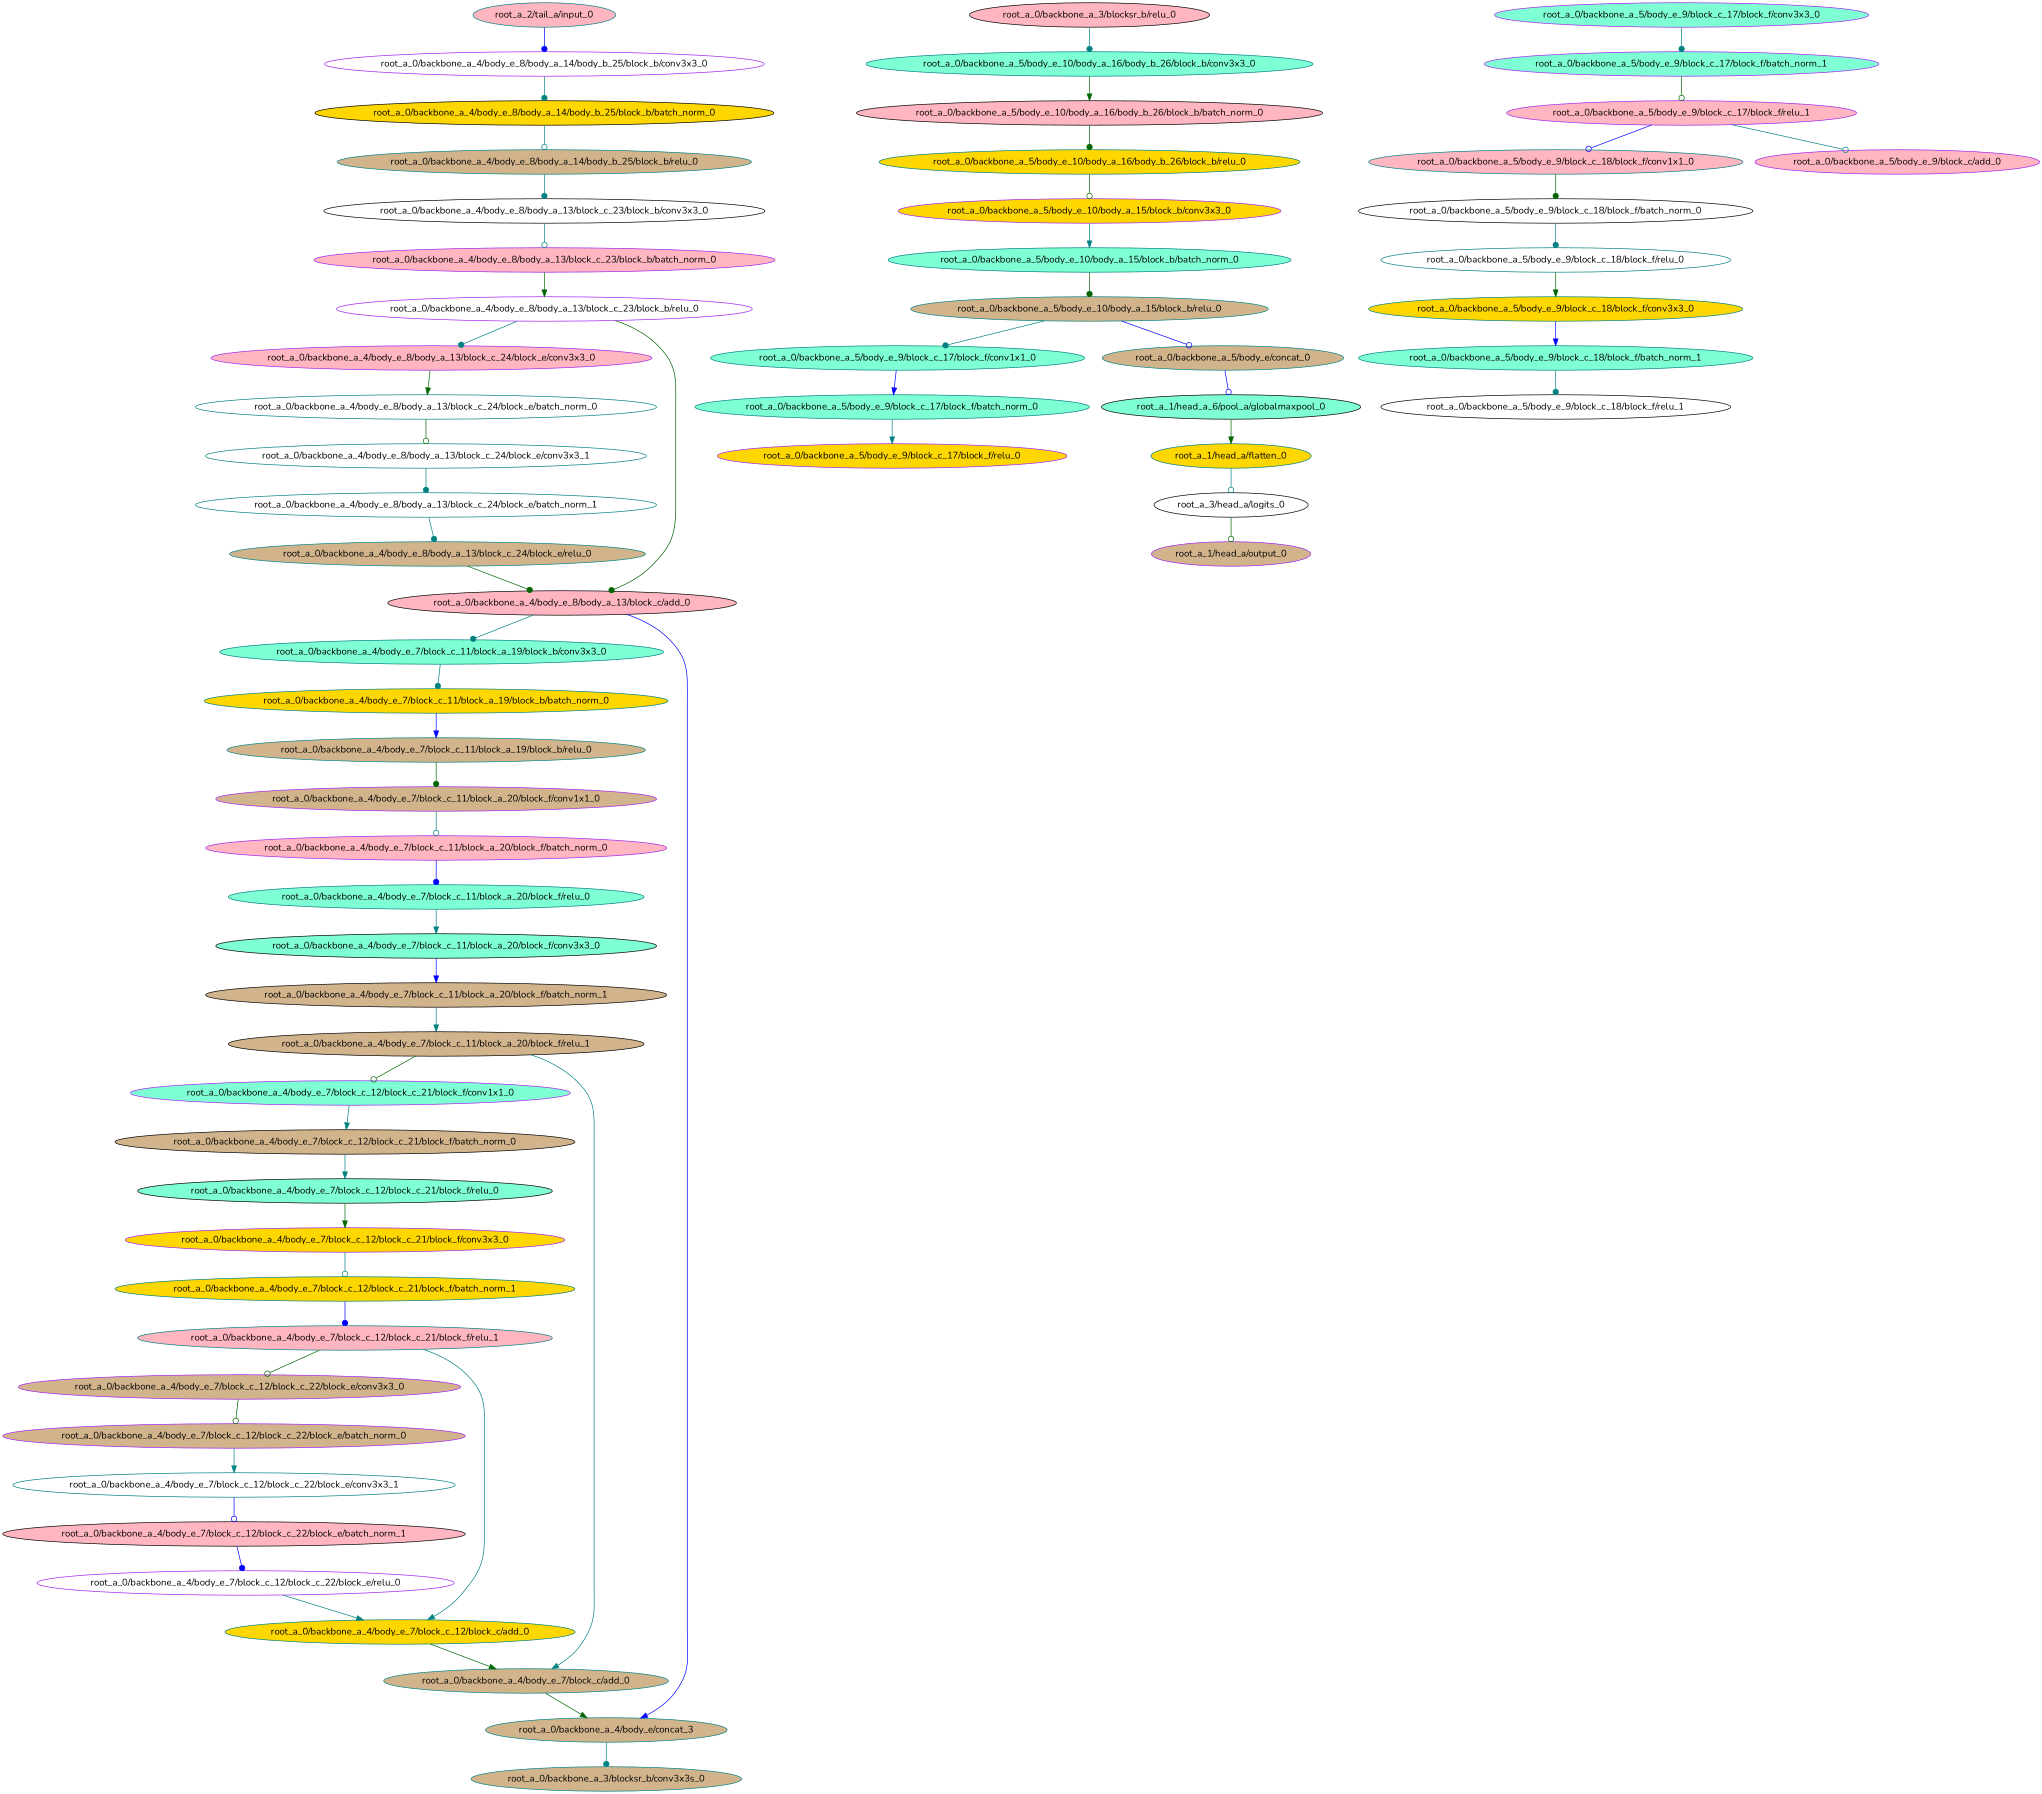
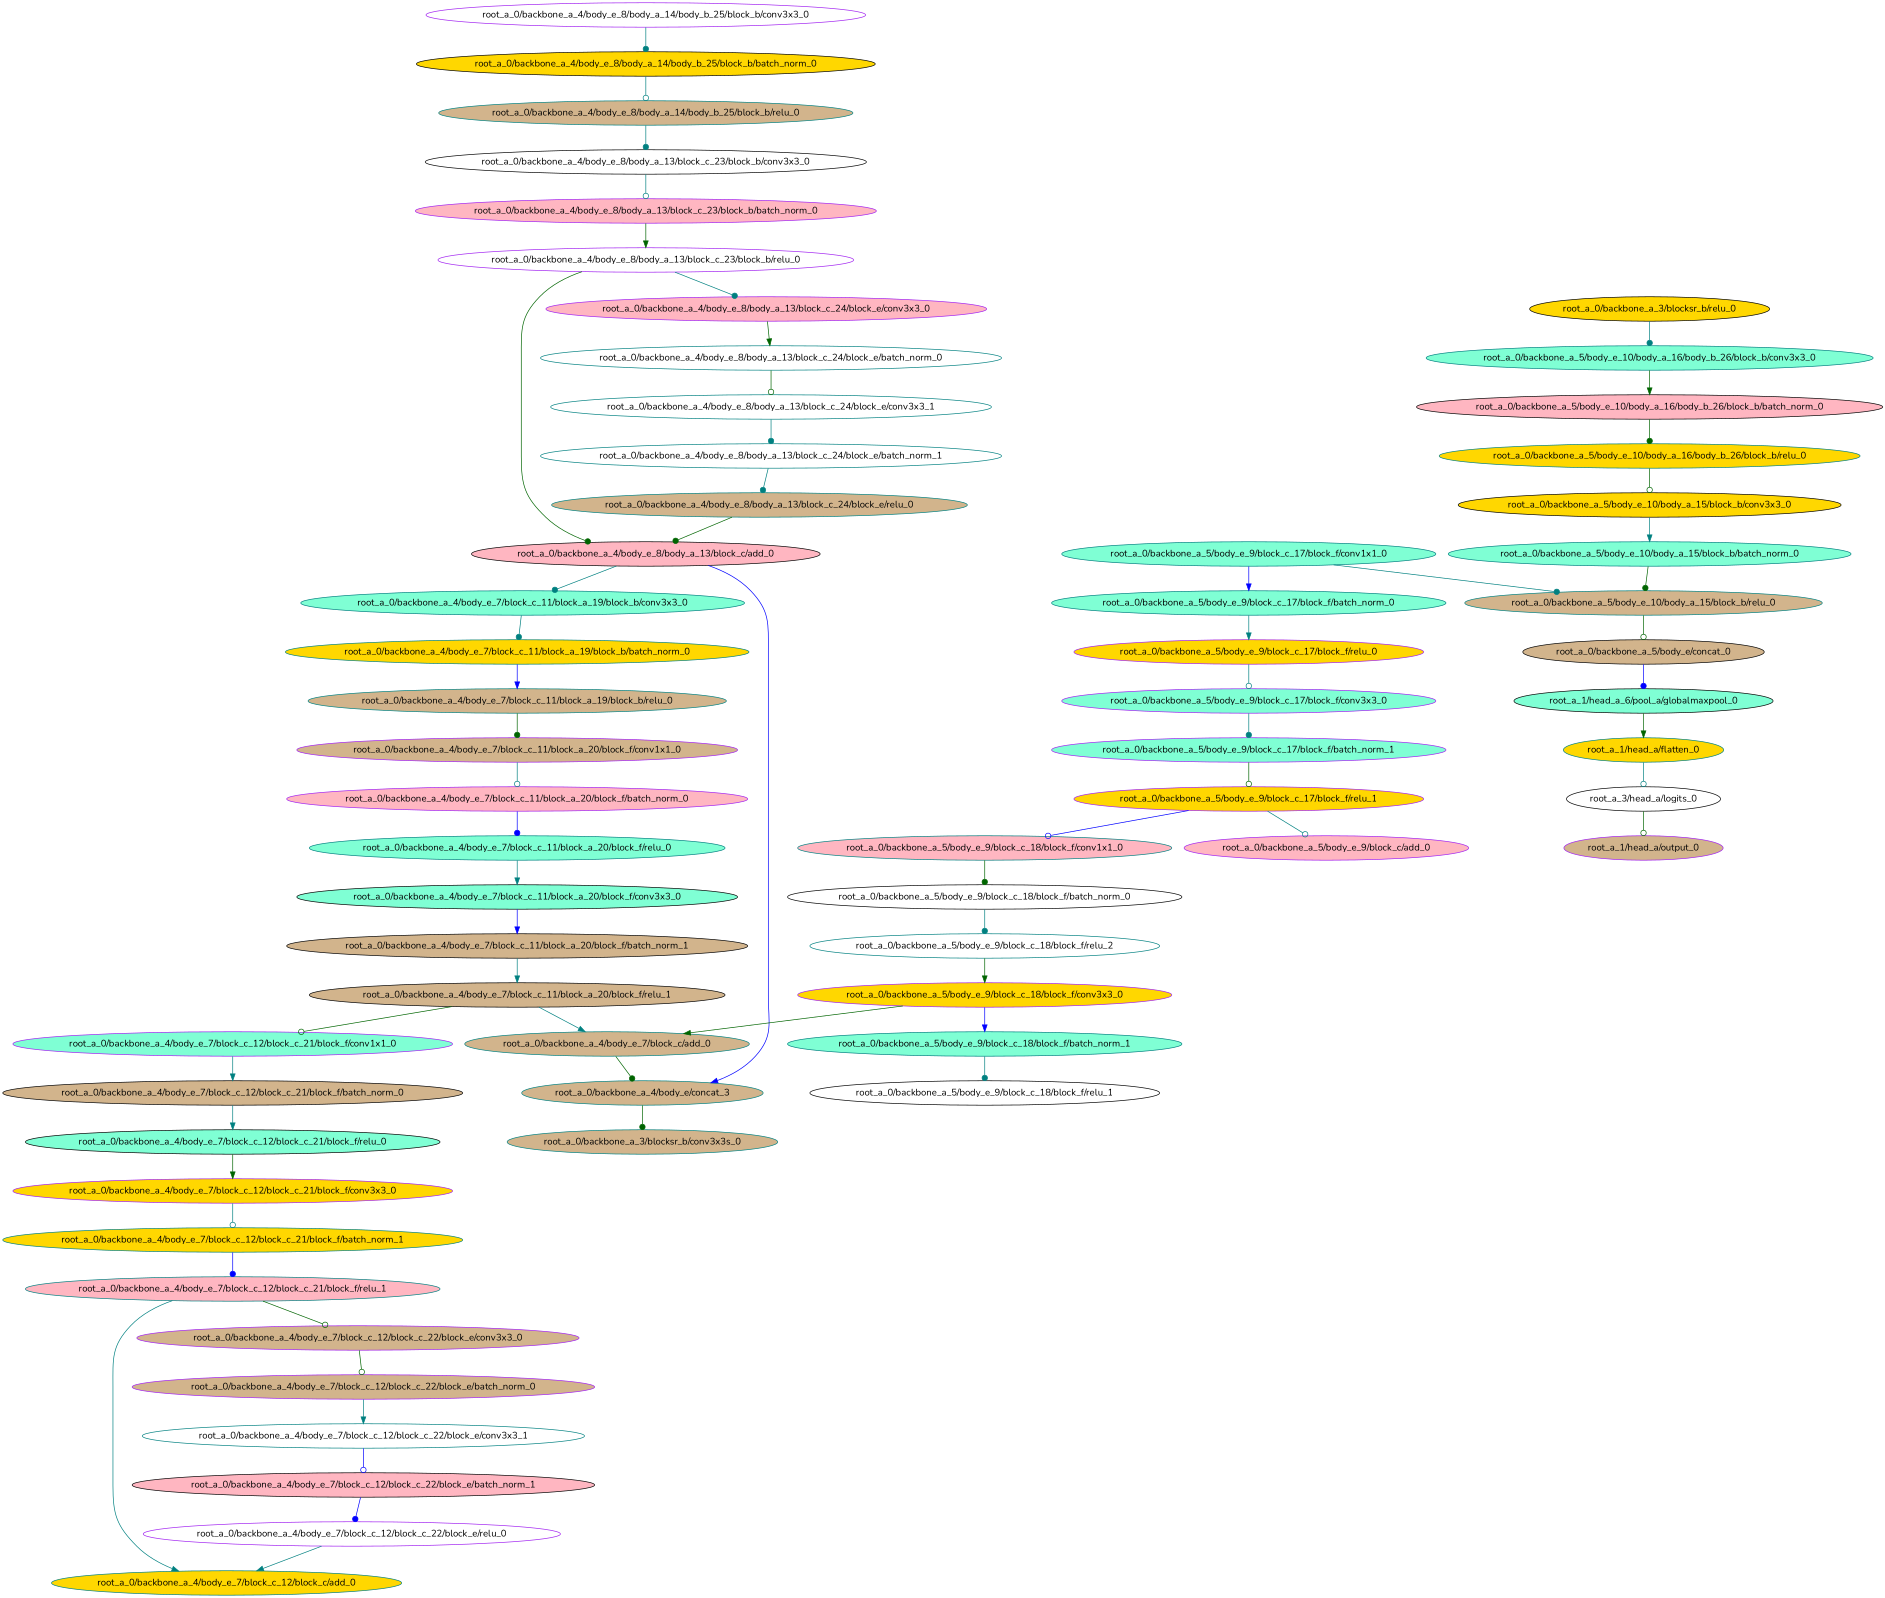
node "root_a_2/tail_a/input_0": removed
node "root_a_0/backbone_a_3/blocksr_b/relu_0": fillcolor lightpink -> gold
node "root_a_0/backbone_a_5/body_e_9/block_c_17/block_f/relu_1": fillcolor lightpink -> gold
node "root_a_0/backbone_a_5/body_e_10/body_a_15/block_b/conv3x3_0": color purple -> black
node "root_a_0/backbone_a_5/body_e_9/block_c_18/block_f/relu_0": label "root_a_0/backbone_a_5/body_e_9/block_c_18/block_f/relu_0" -> "root_a_0/backbone_a_5/body_e_9/block_c_18/block_f/relu_2"
node "root_a_0/backbone_a_5/body_e_9/block_c_18/block_f/conv3x3_0": color teal -> purple
edge "root_a_0/backbone_a_5/body_e_10/body_a_15/block_b/relu_0" -> "root_a_0/backbone_a_5/body_e_9/block_c_17/block_f/conv1x1_0": reversed
edge "root_a_0/backbone_a_5/body_e_10/body_a_15/block_b/relu_0" -> "root_a_0/backbone_a_5/body_e/concat_0": color blue -> darkgreen
node "root_a_0/backbone_a_5/body_e/concat_0": color teal -> black
edge "root_a_0/backbone_a_5/body_e/concat_0" -> "root_a_1/head_a_6/pool_a/globalmaxpool_0": arrowhead odot -> dot
edge "root_a_0/backbone_a_5/body_e_9/block_c_17/block_f/relu_0" -> "root_a_0/backbone_a_5/body_e_9/block_c_17/block_f/conv3x3_0": added
edge "root_a_0/backbone_a_4/body_e_7/block_c_12/block_c/add_0" -> "root_a_0/backbone_a_4/body_e_7/block_c/add_0": now "root_a_0/backbone_a_5/body_e_9/block_c_18/block_f/conv3x3_0" -> "root_a_0/backbone_a_4/body_e_7/block_c/add_0"
edge "root_a_0/backbone_a_4/body_e_7/block_c/add_0" -> "root_a_0/backbone_a_4/body_e/concat_3": arrowhead normal -> dot
edge "root_a_0/backbone_a_4/body_e/concat_3" -> "root_a_0/backbone_a_3/blocksr_b/conv3x3s_0": color teal -> darkgreen
